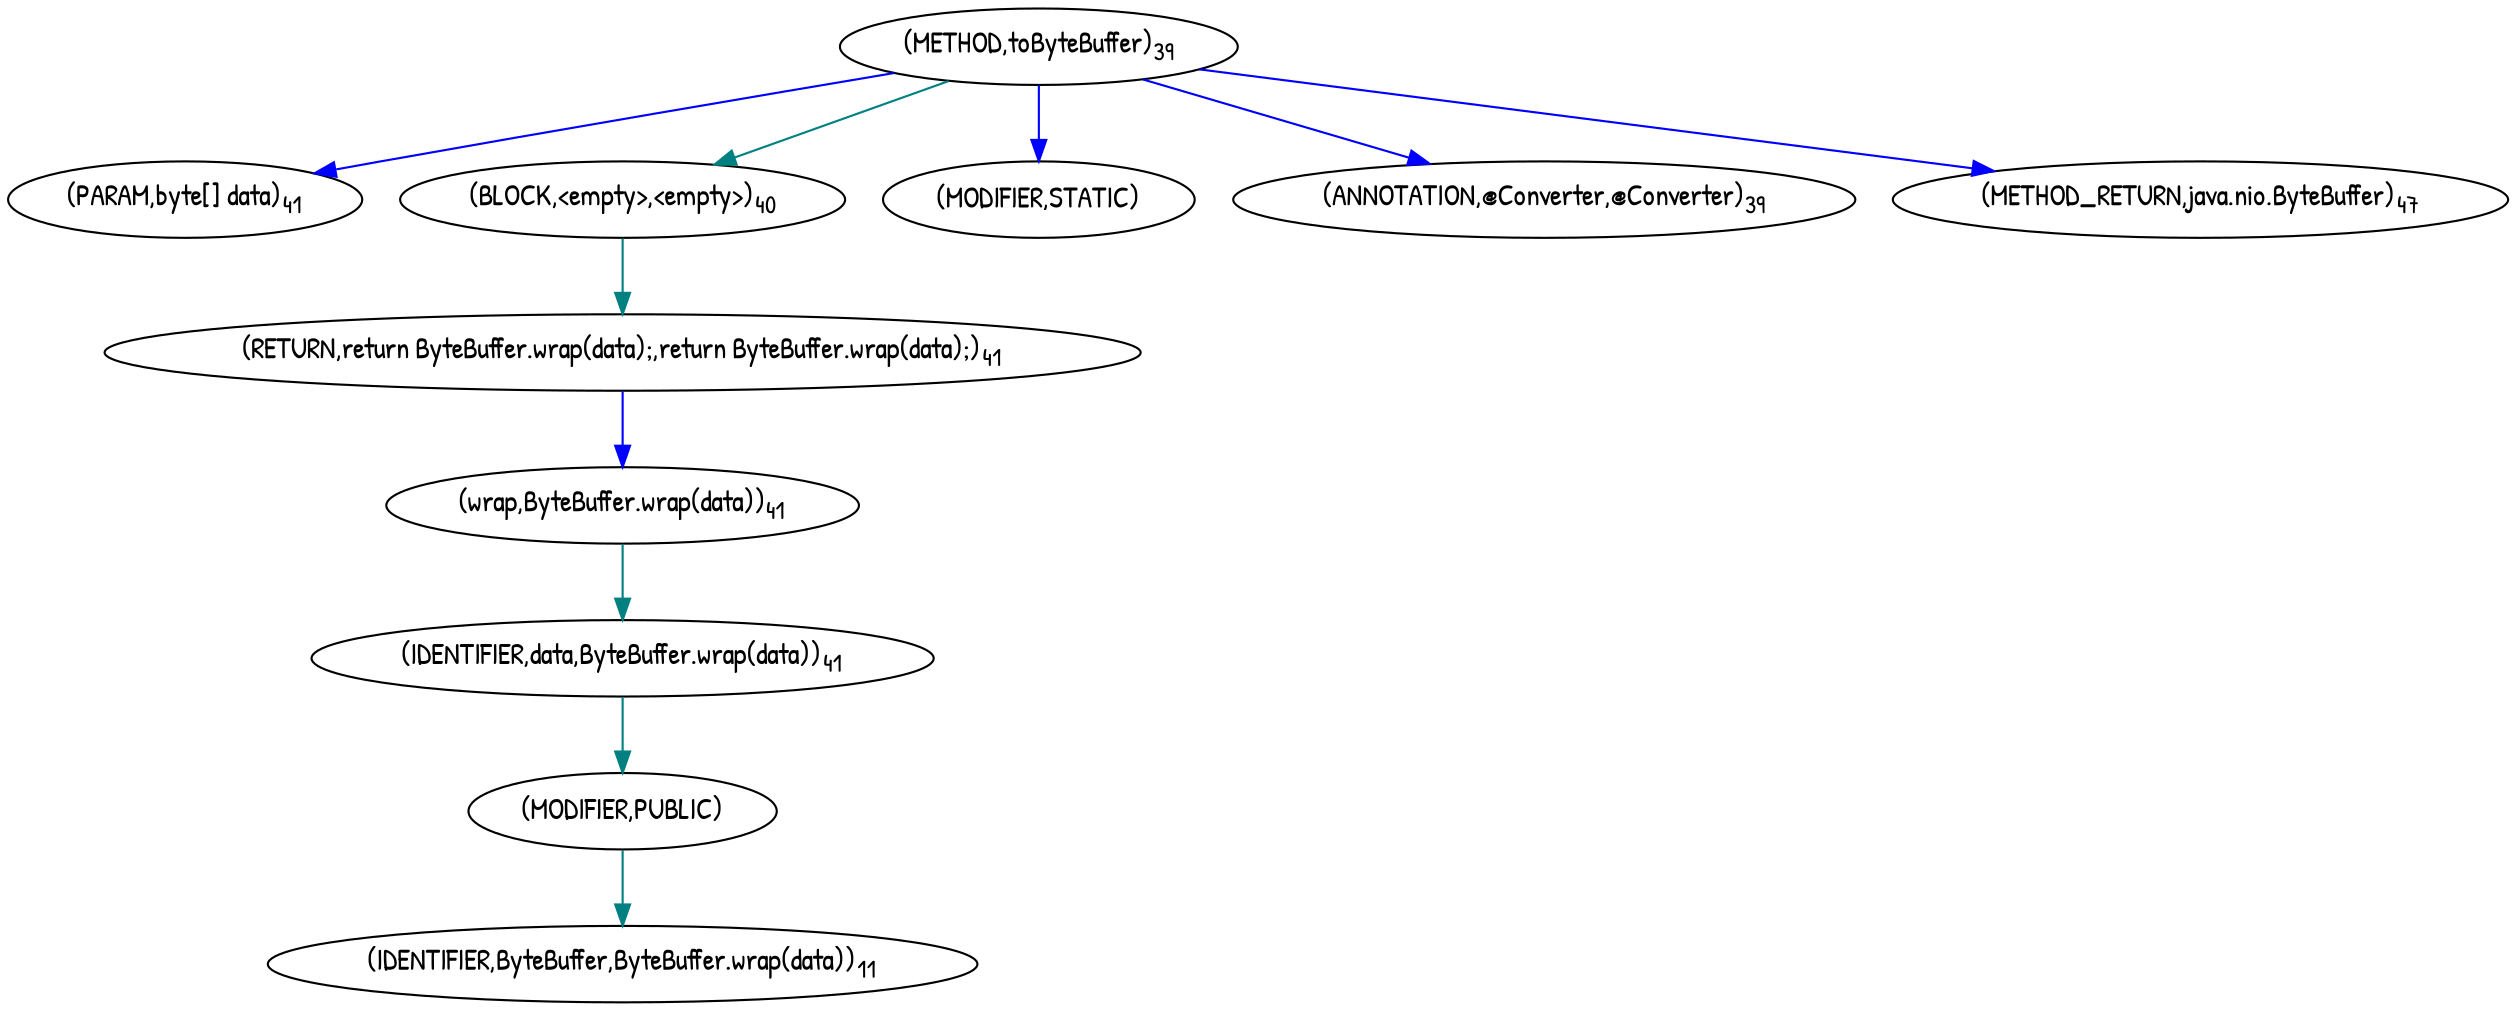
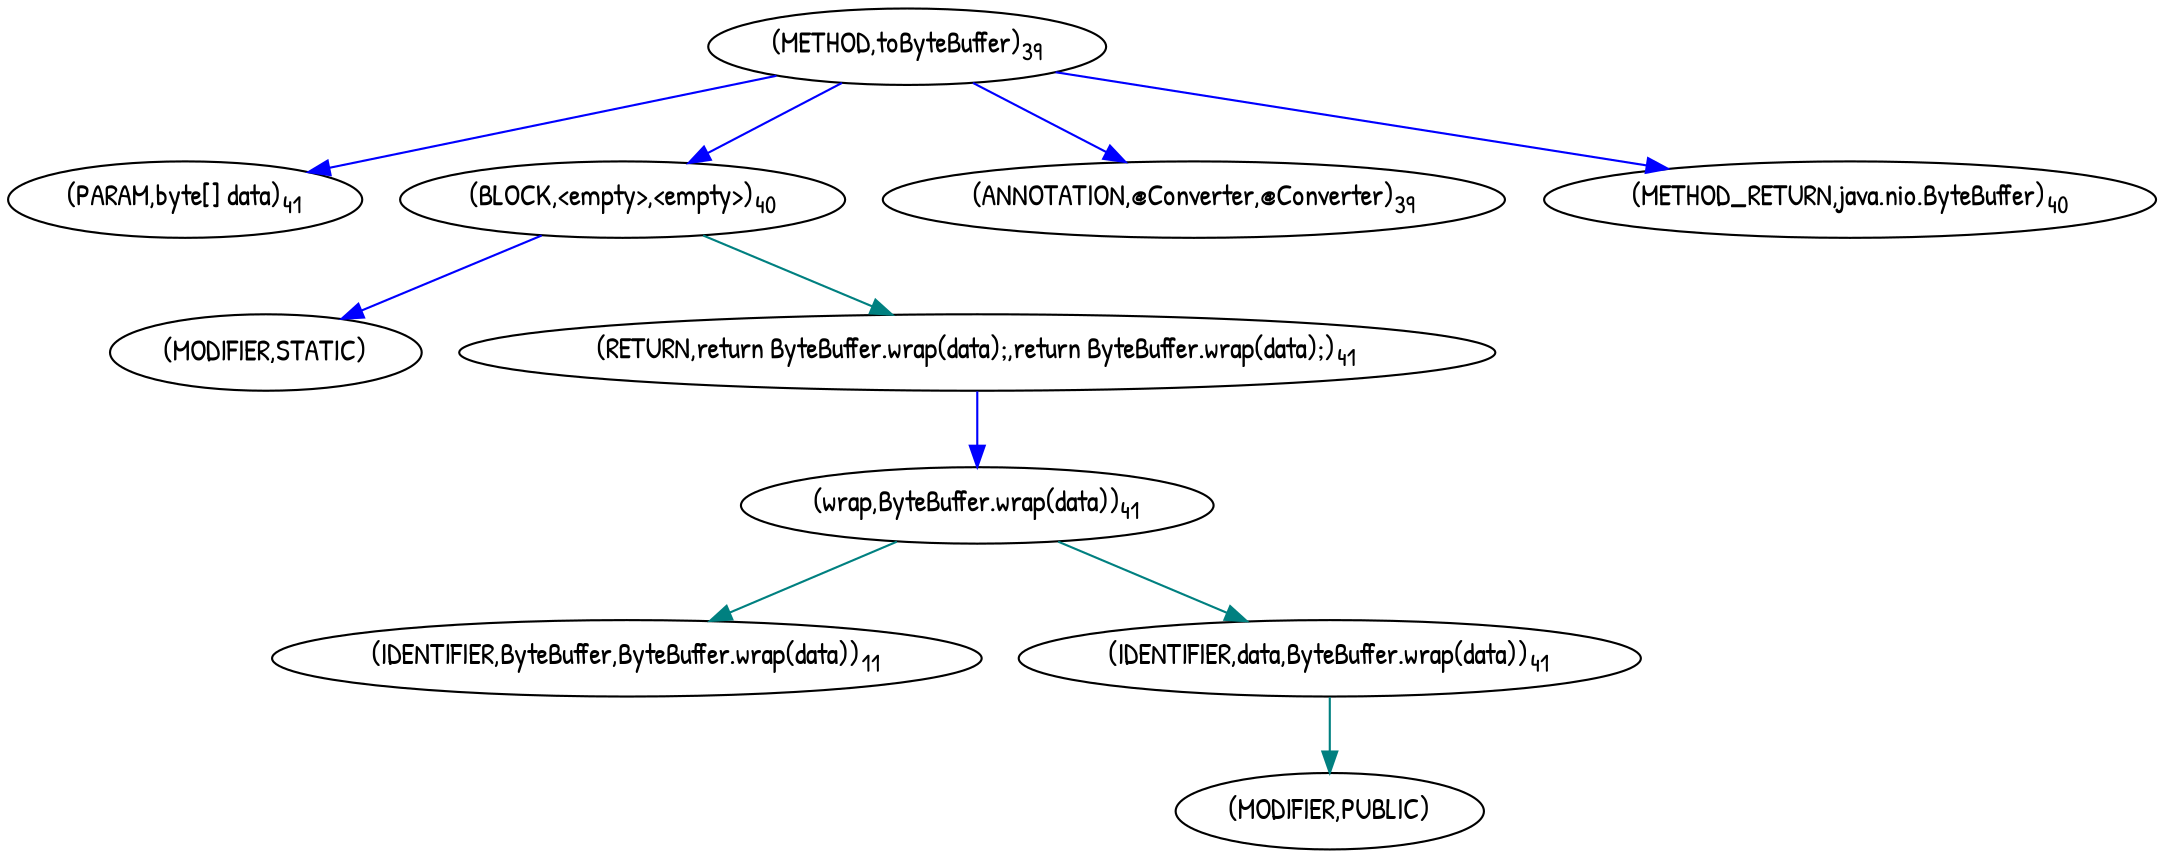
edge "(METHOD,toByteBuffer)" -> "(MODIFIER,STATIC)": now "(BLOCK,<empty>,<empty>)" -> "(MODIFIER,STATIC)"
edge "(METHOD,toByteBuffer)" -> "(BLOCK,<empty>,<empty>)": color teal -> blue
node "(METHOD_RETURN,java.nio.ByteBuffer)": text "47" -> "40"
edge "(MODIFIER,PUBLIC)" -> "(IDENTIFIER,ByteBuffer,ByteBuffer.wrap(data))": now "(wrap,ByteBuffer.wrap(data))" -> "(IDENTIFIER,ByteBuffer,ByteBuffer.wrap(data))"
